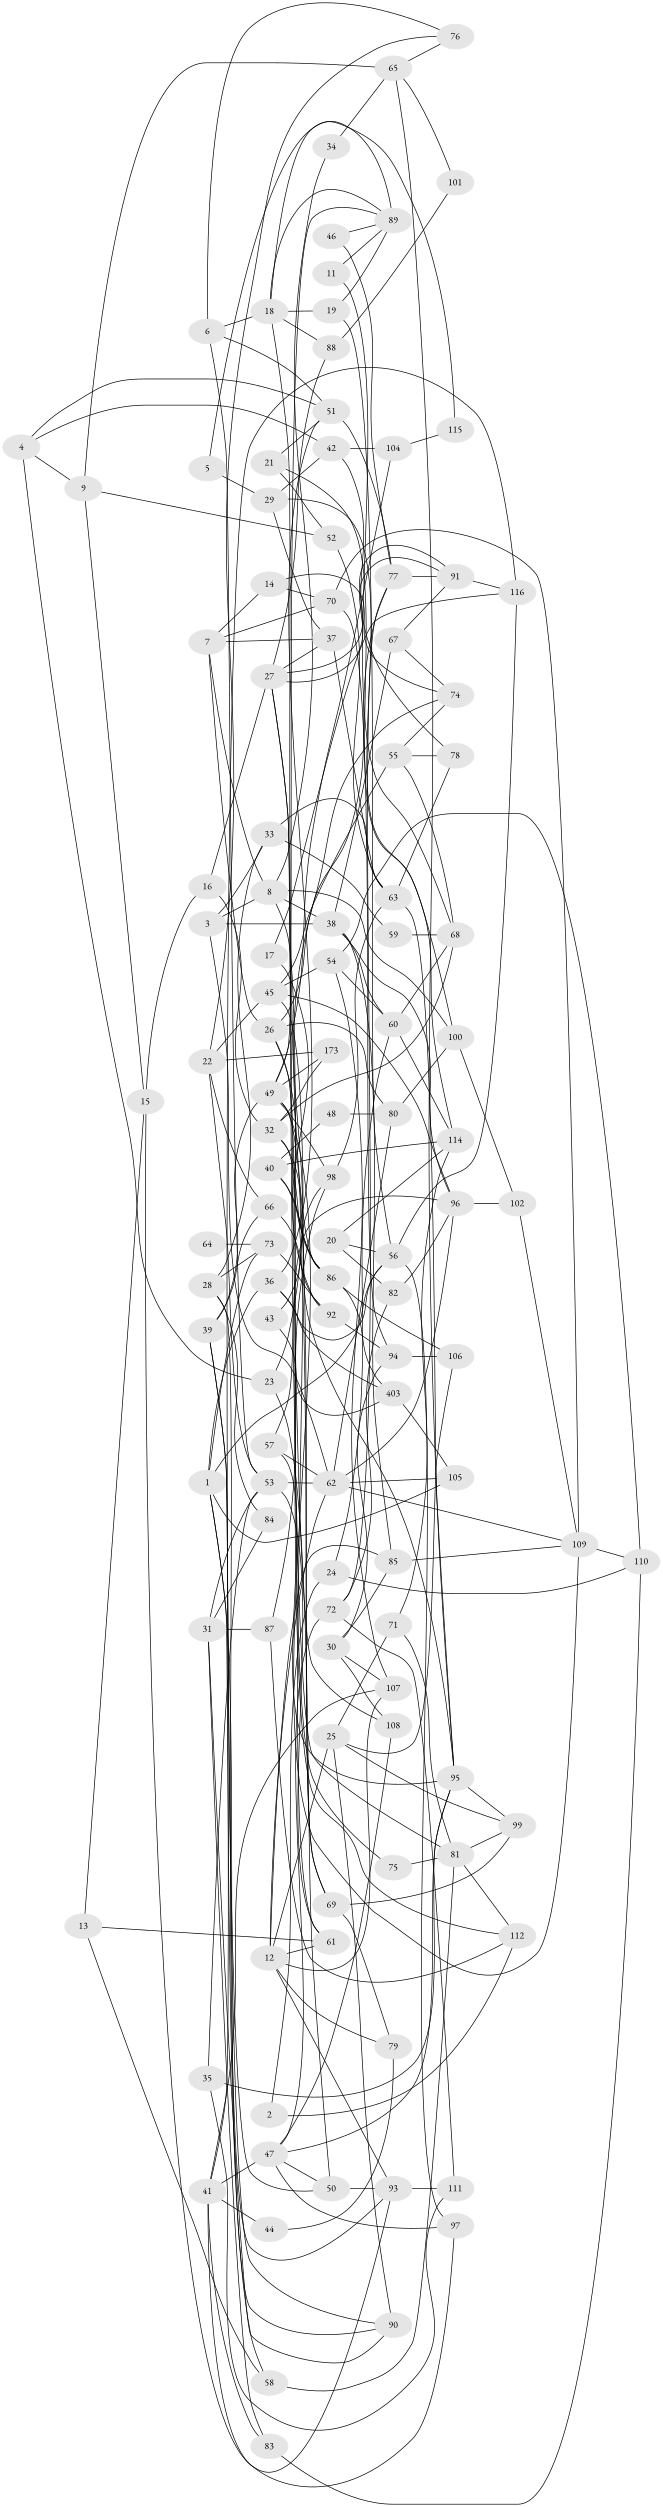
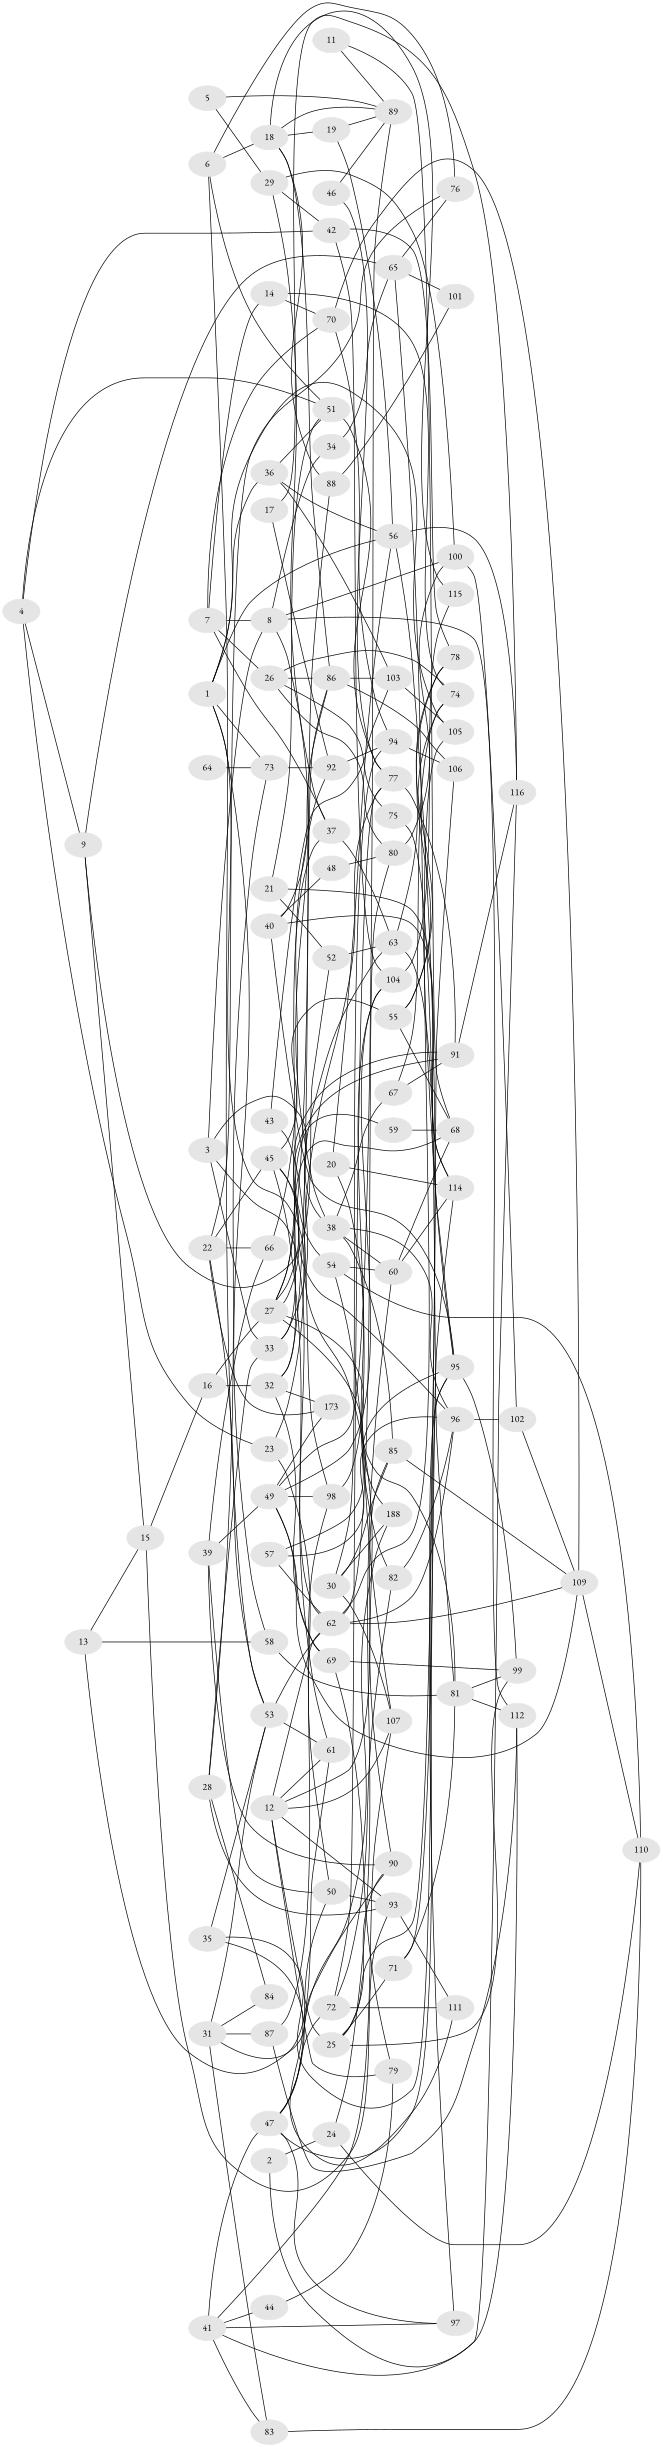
edge "63" -- "98": now "104" -- "98"
node "403": label "403" -> "103"
node "108": label "108" -> "188"
